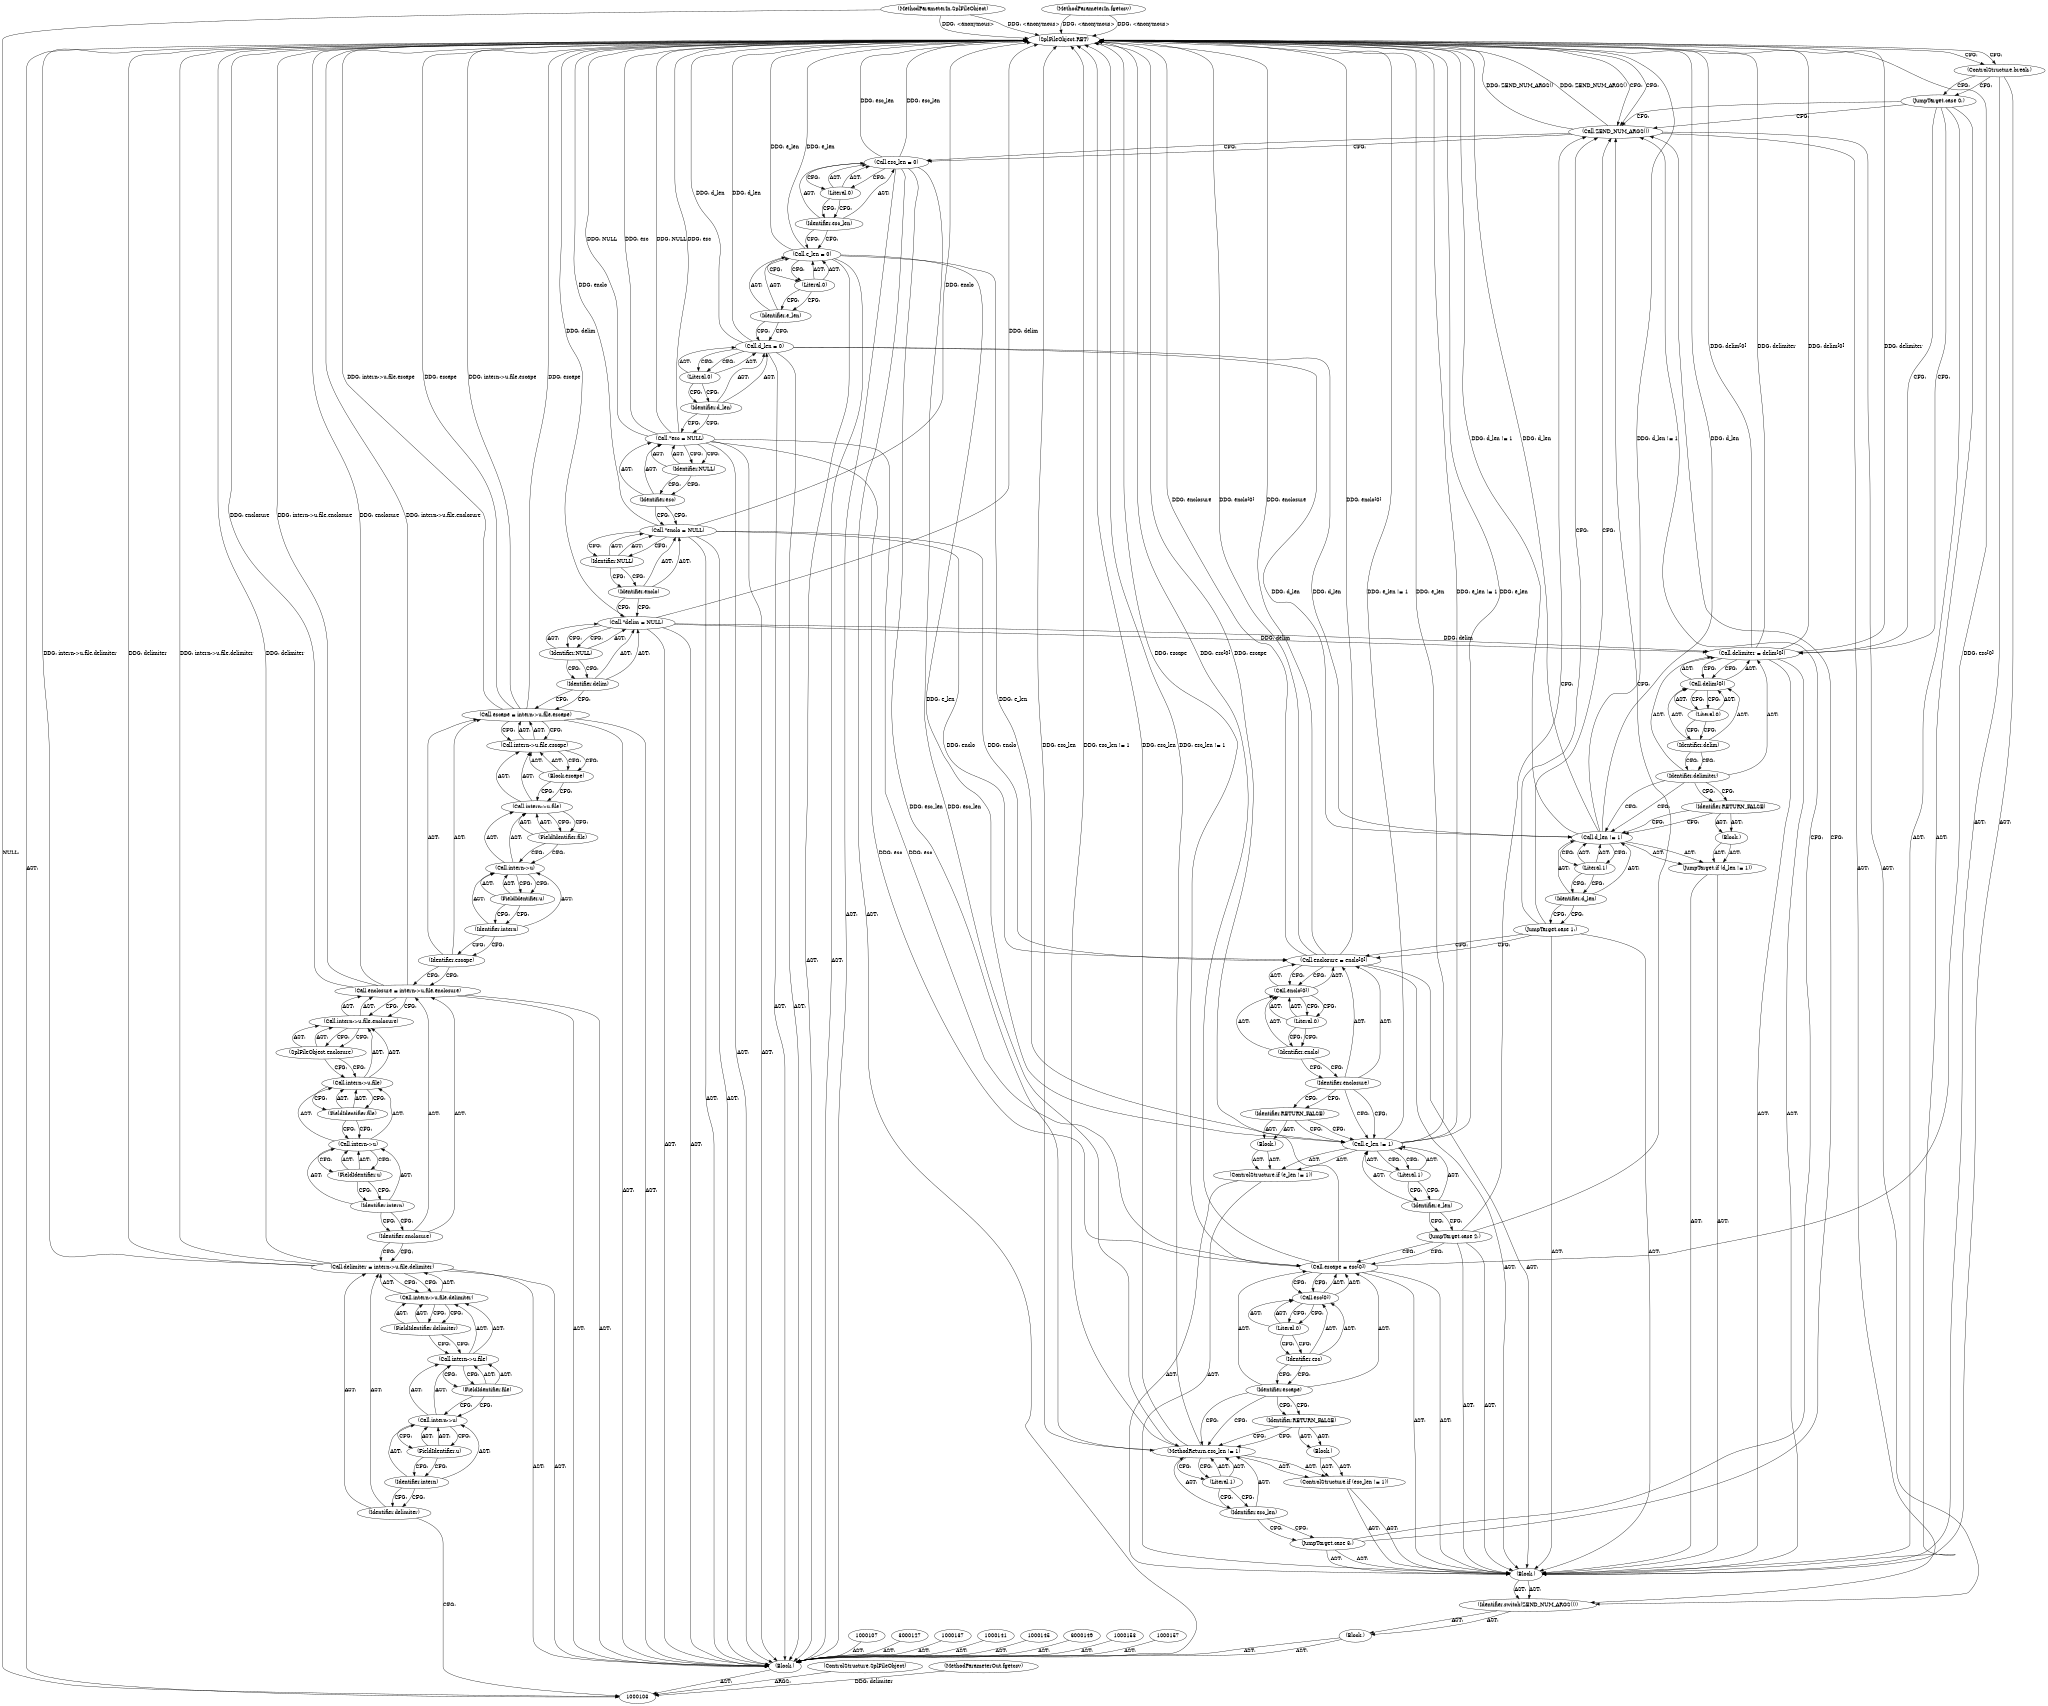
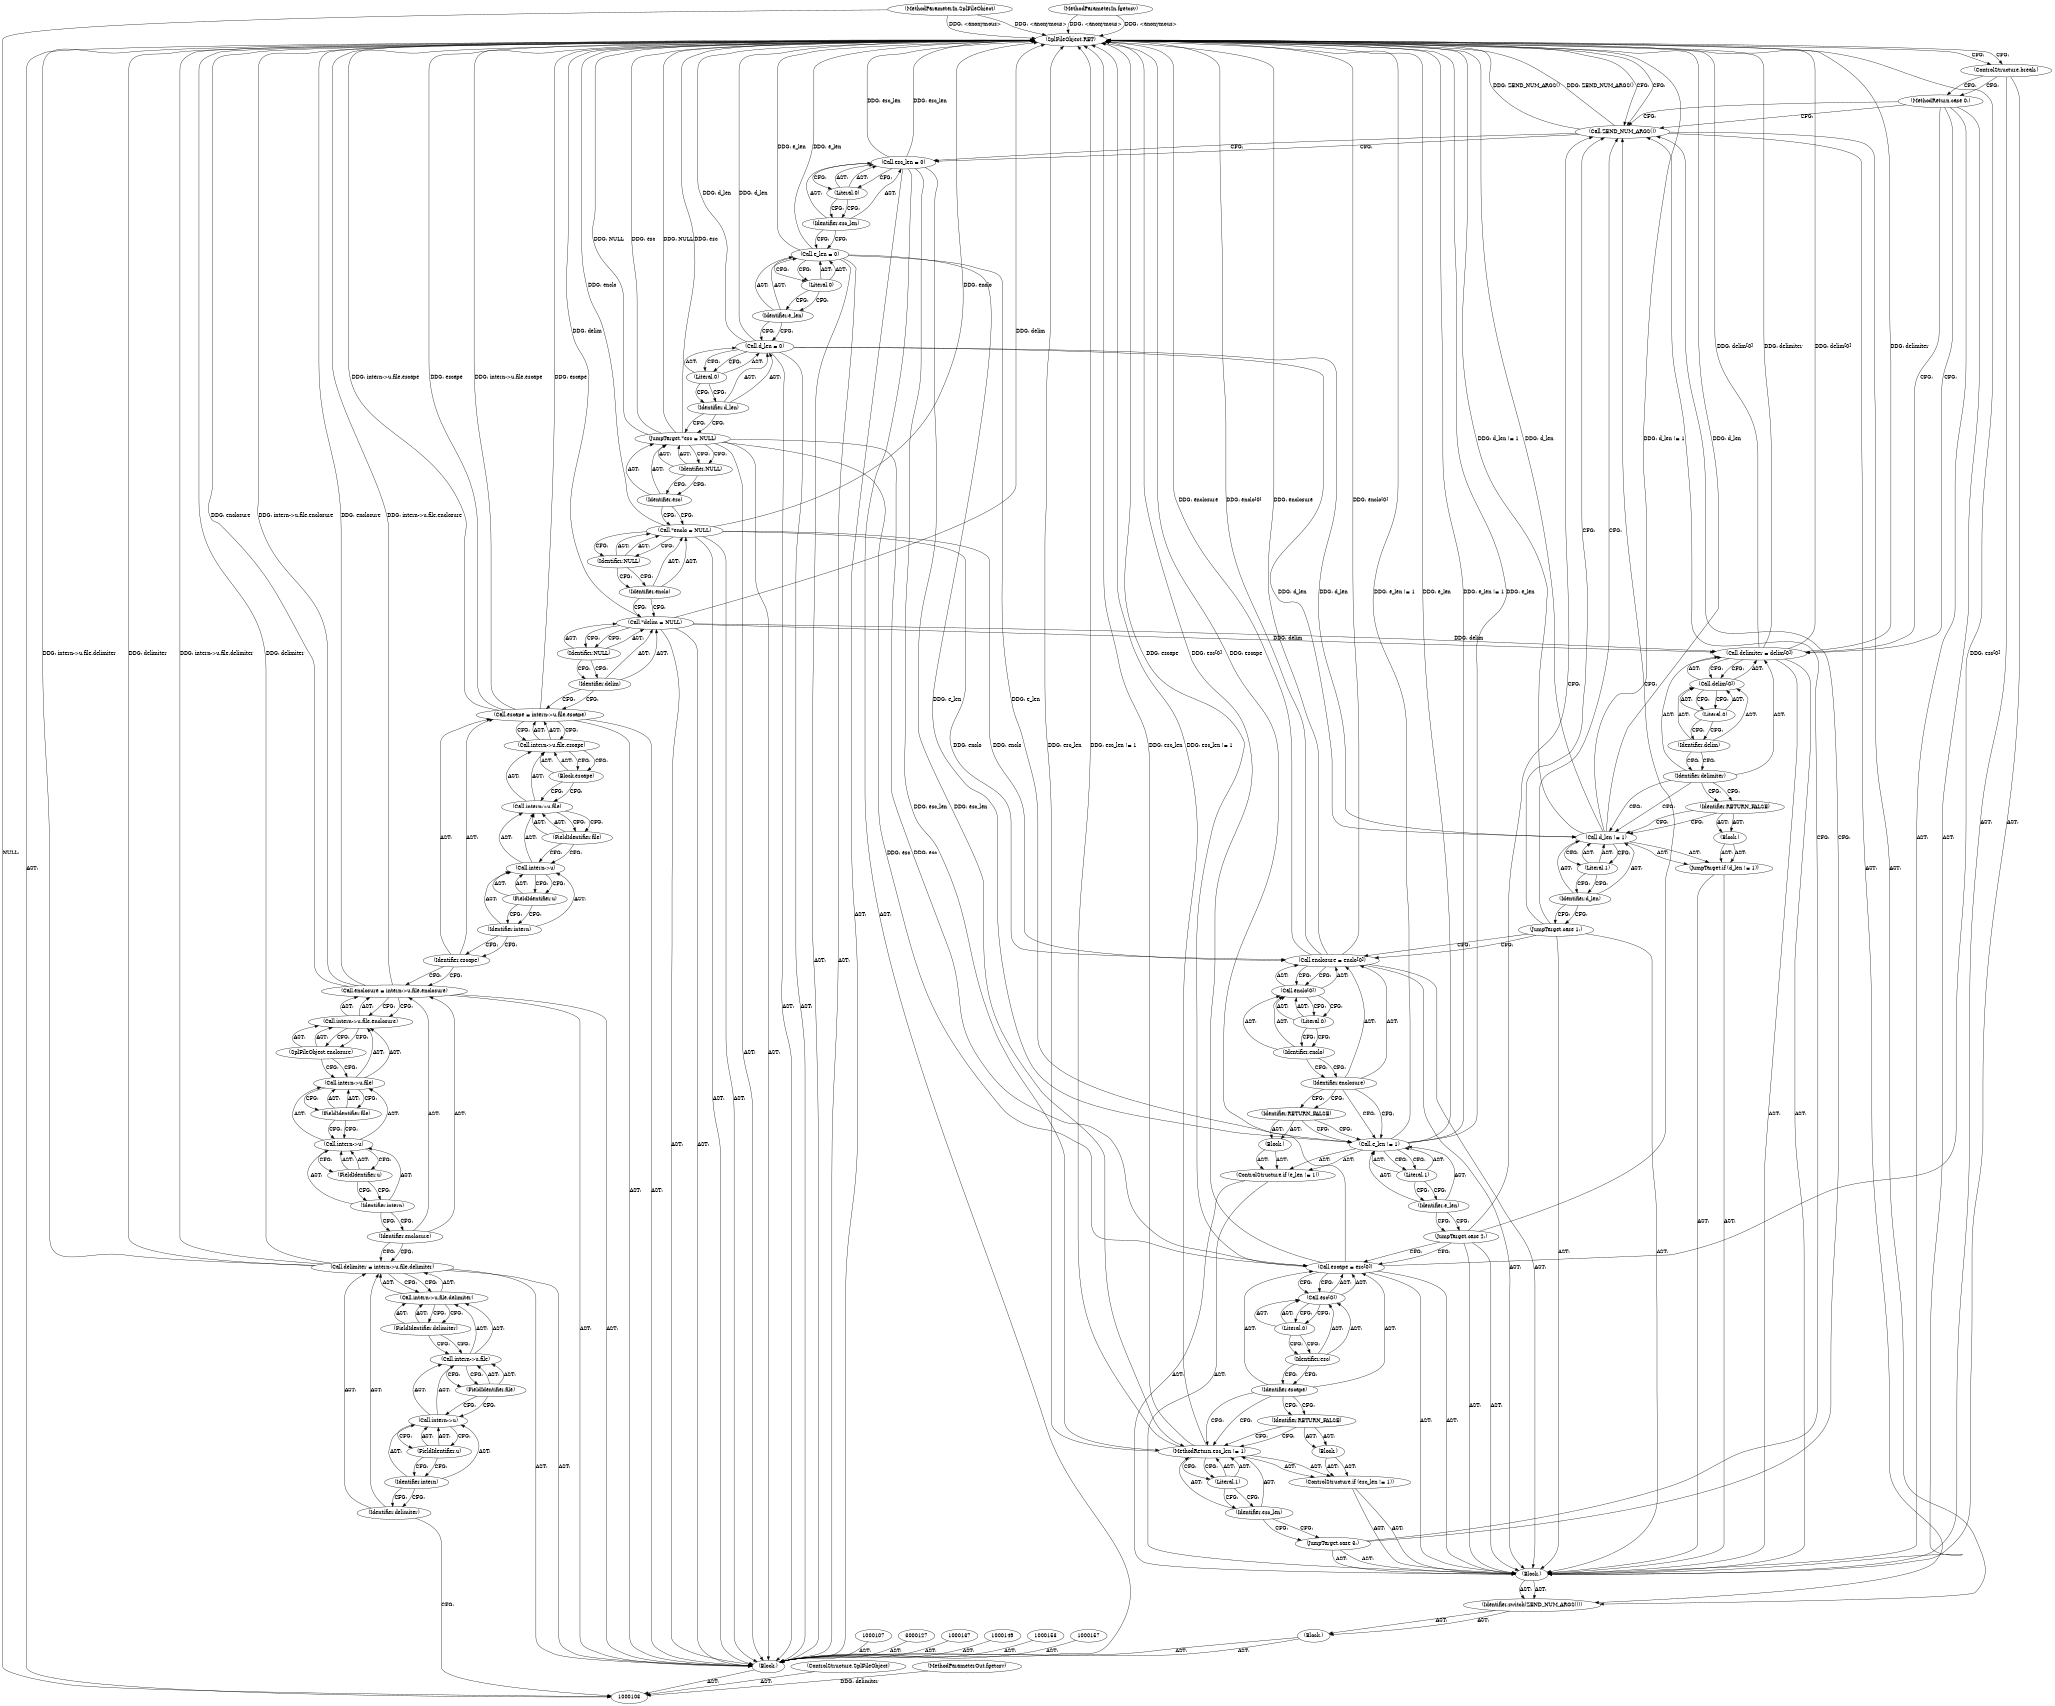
node "(JumpTarget,case 0:)": label "(JumpTarget,case 0:)" -> "(MethodReturn,case 0:)"
node "(Call,*esc = NULL)": label "(Call,*esc = NULL)" -> "(JumpTarget,*esc = NULL)"
node "1000141": removed
node "1000145": removed
node "6000149": label "6000149" -> "1000149"
edge "(ControlStructure,SplFileObject)" -> "1000103": label "ARGS: " -> "AST: "
